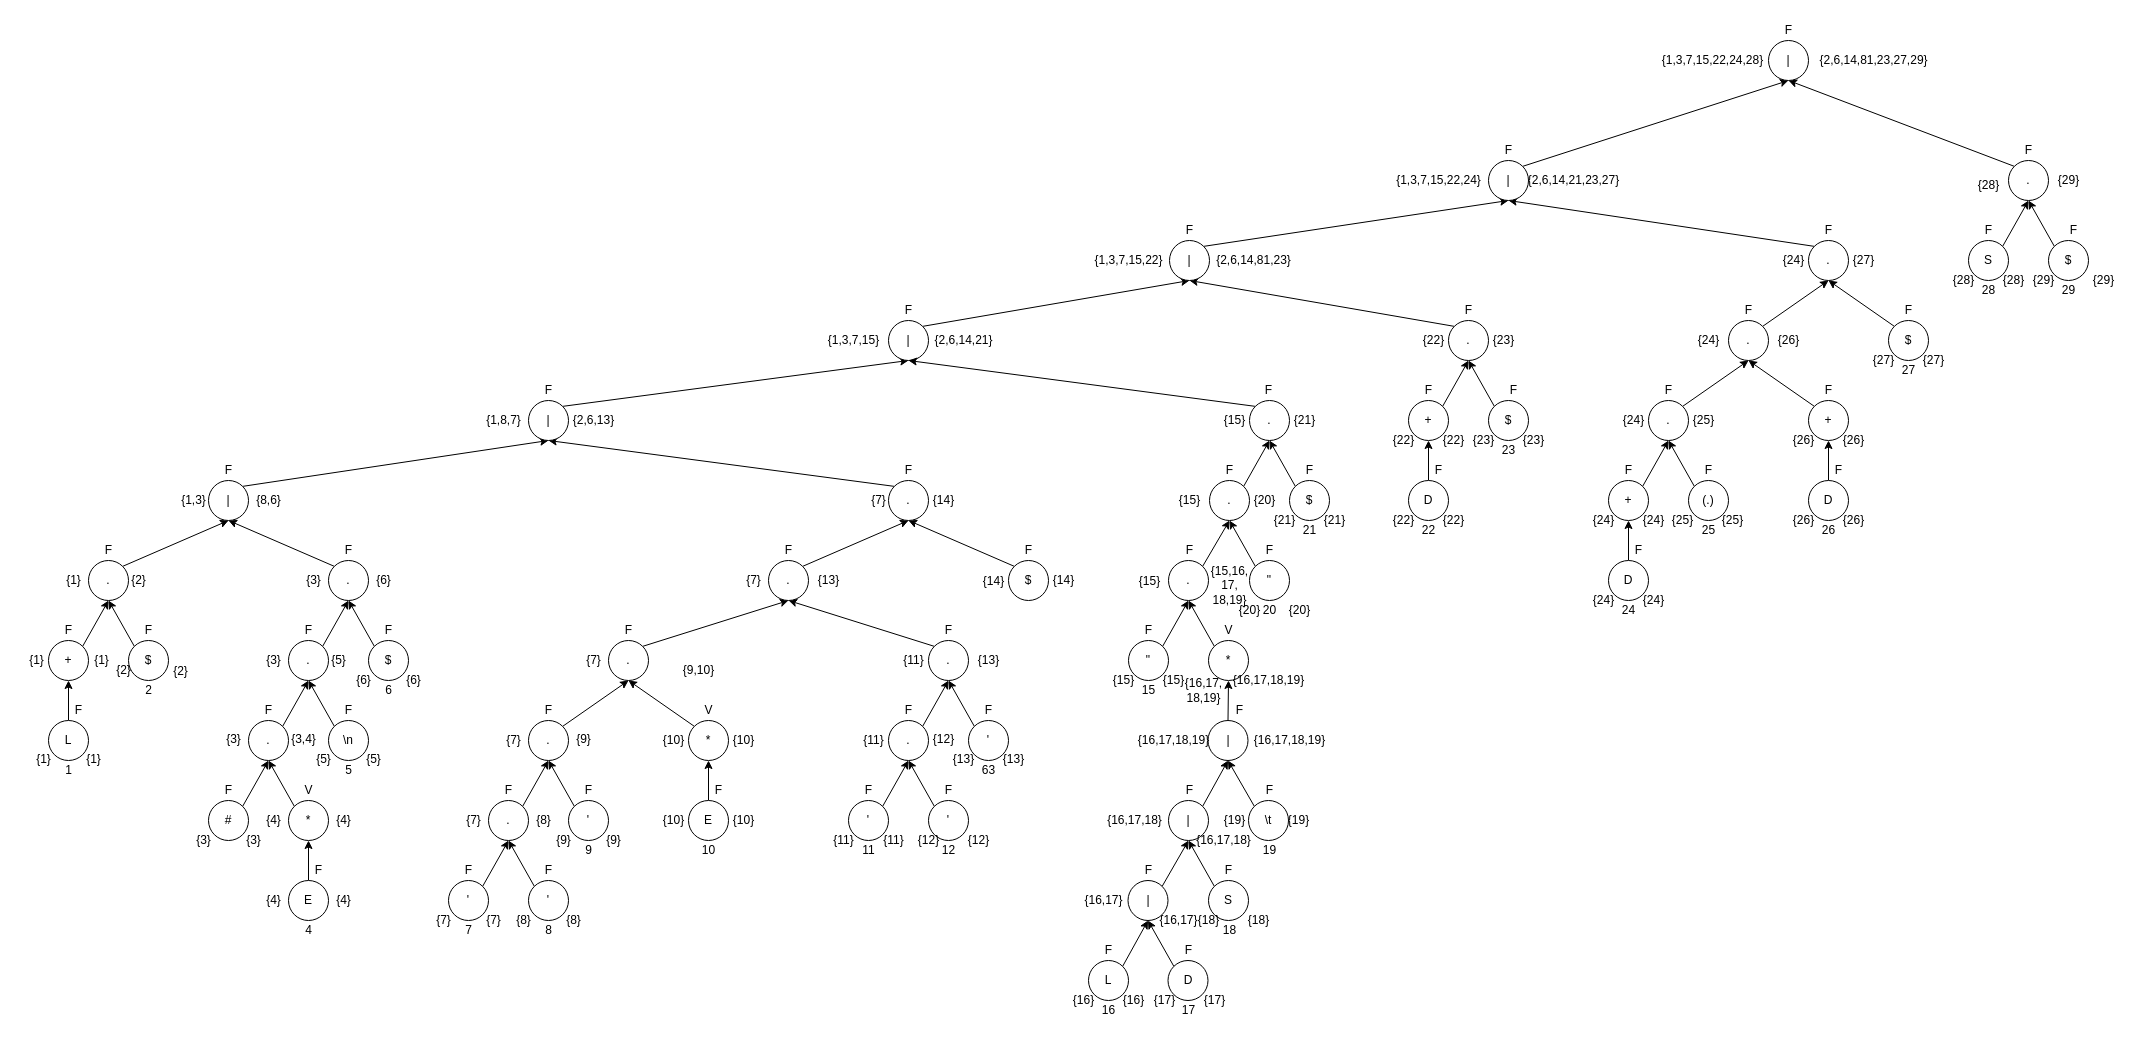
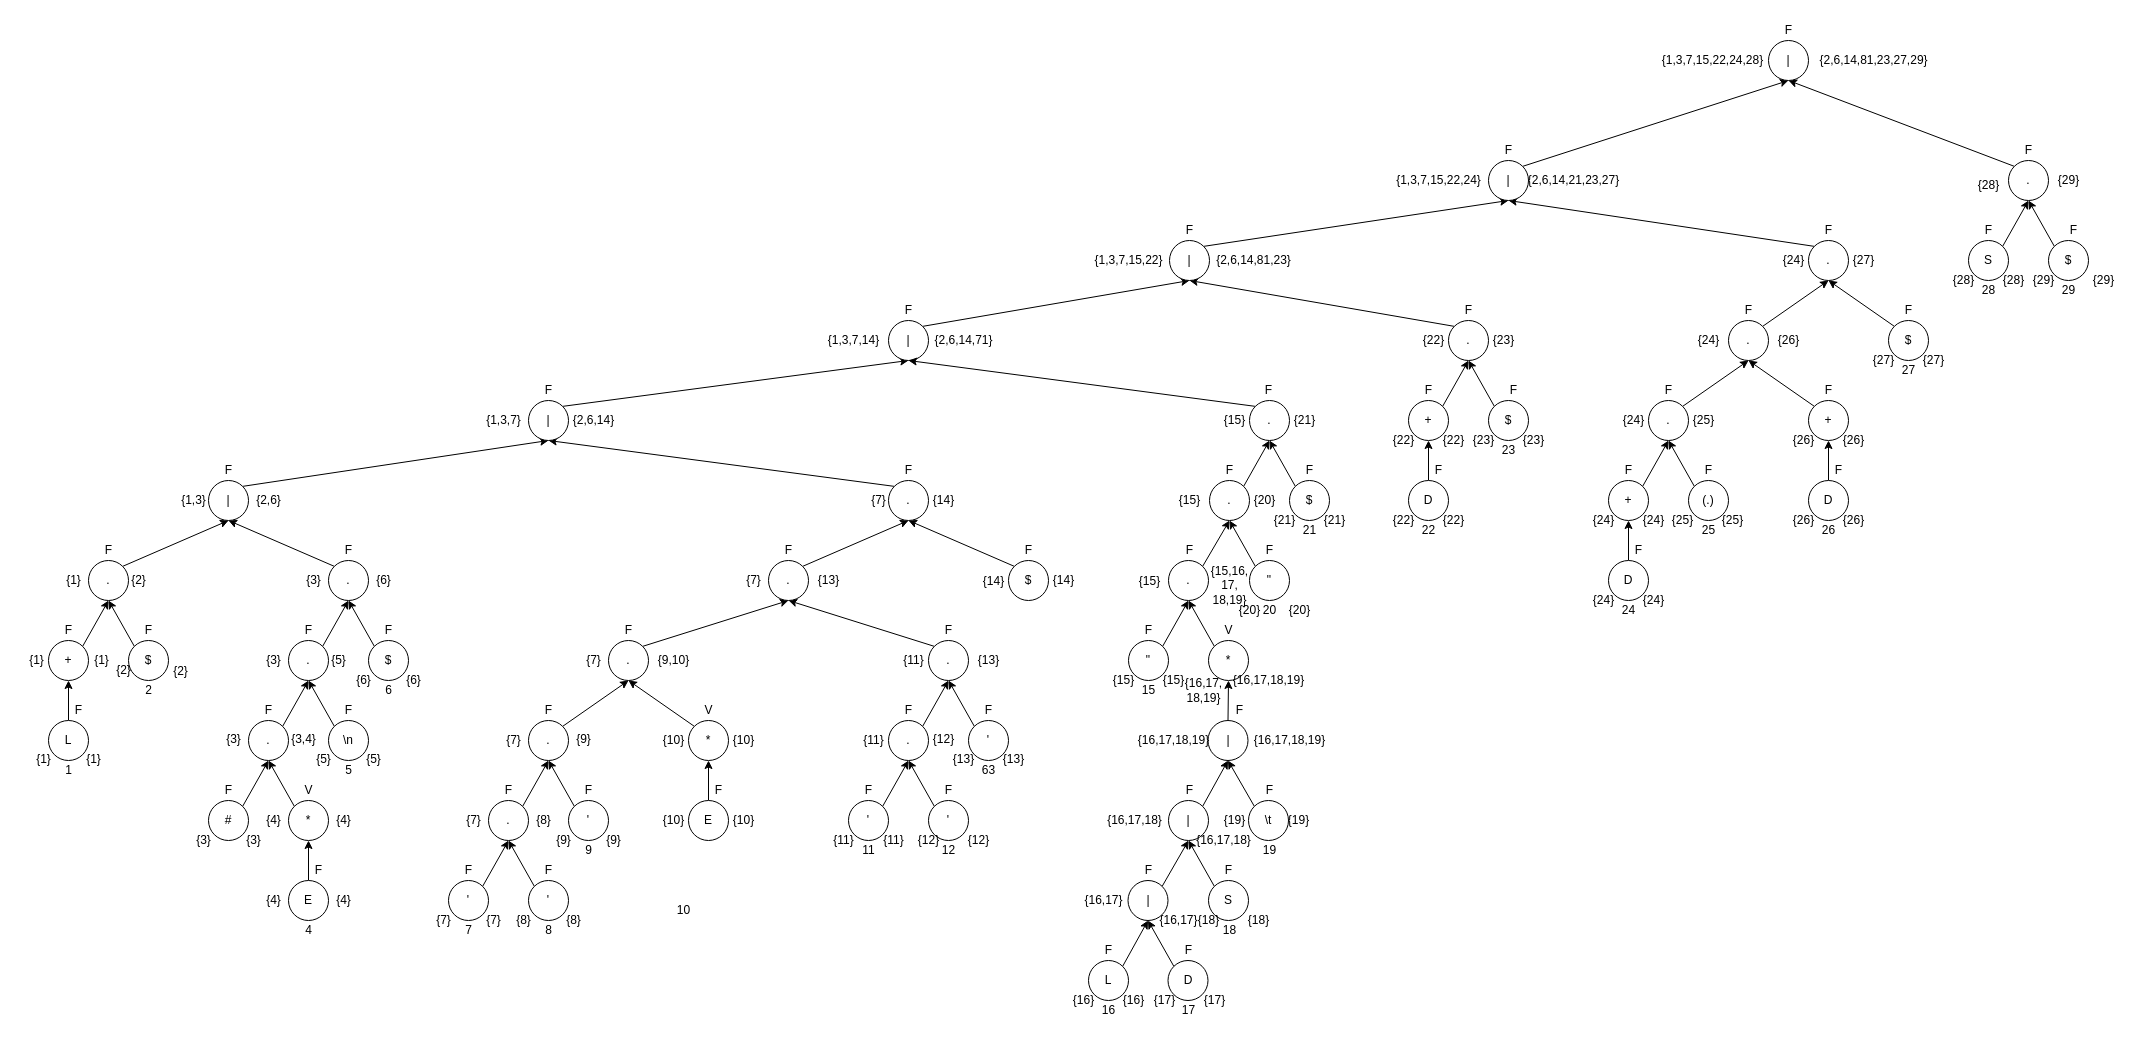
node "{1,3,7,15}": label "{1,3,7,15}" -> "{1,3,7,14}"
node "{2,6,14,21}": label "{2,6,14,21}" -> "{2,6,14,71}"
node "{1,8,7}": label "{1,8,7}" -> "{1,3,7}"
node "{2,6,13}": label "{2,6,13}" -> "{2,6,14}"
node "{8,6}": label "{8,6}" -> "{2,6}"
node "{9,10}": moved (699, 671) -> (674, 661)
node "10": moved (709, 851) -> (684, 911)
